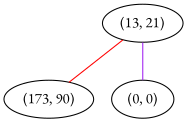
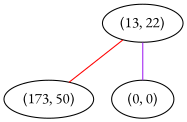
node "(13, 21)": label "(13, 21)" -> "(13, 22)"
node "(173, 90)": label "(173, 90)" -> "(173, 50)"
